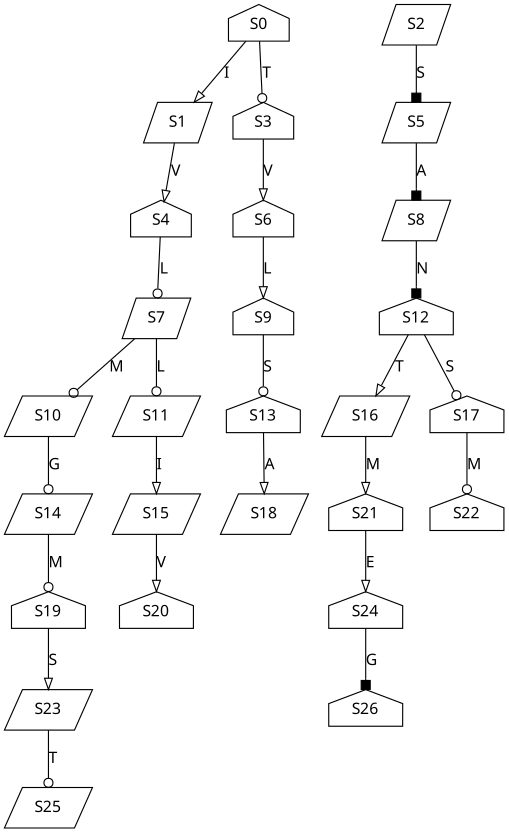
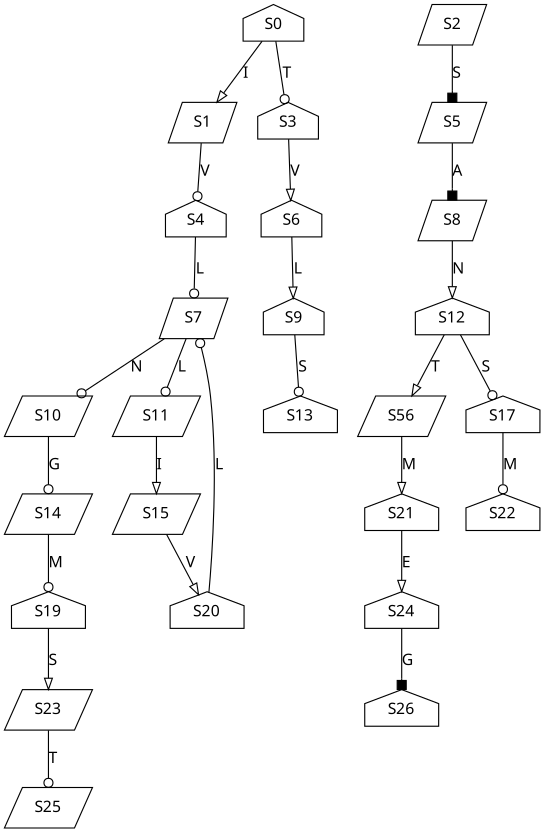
edge "S1" -> "S4": arrowhead onormal -> odot
edge "S8" -> "S12": arrowhead box -> onormal
edge "S7" -> "S10": label "M" -> "N"
node "S16": label "S16" -> "S56"
edge "S20" -> "S7": added, label "L"
node "S18": removed
